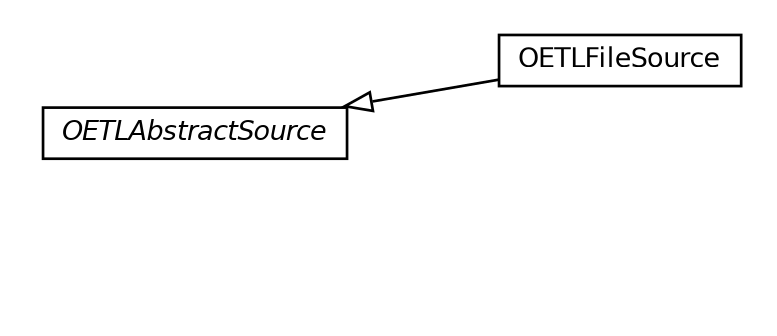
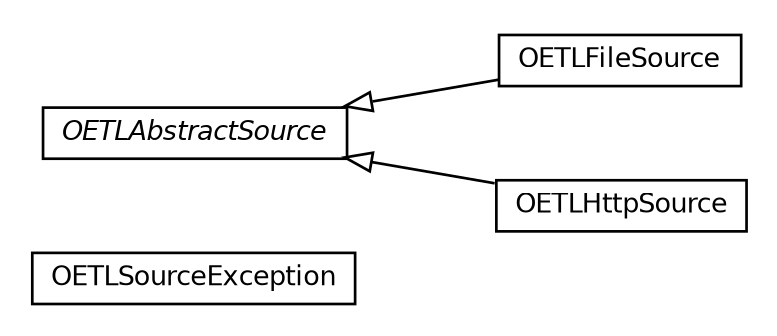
node "OETLHttpSource": added
node "OETLSourceException": added
